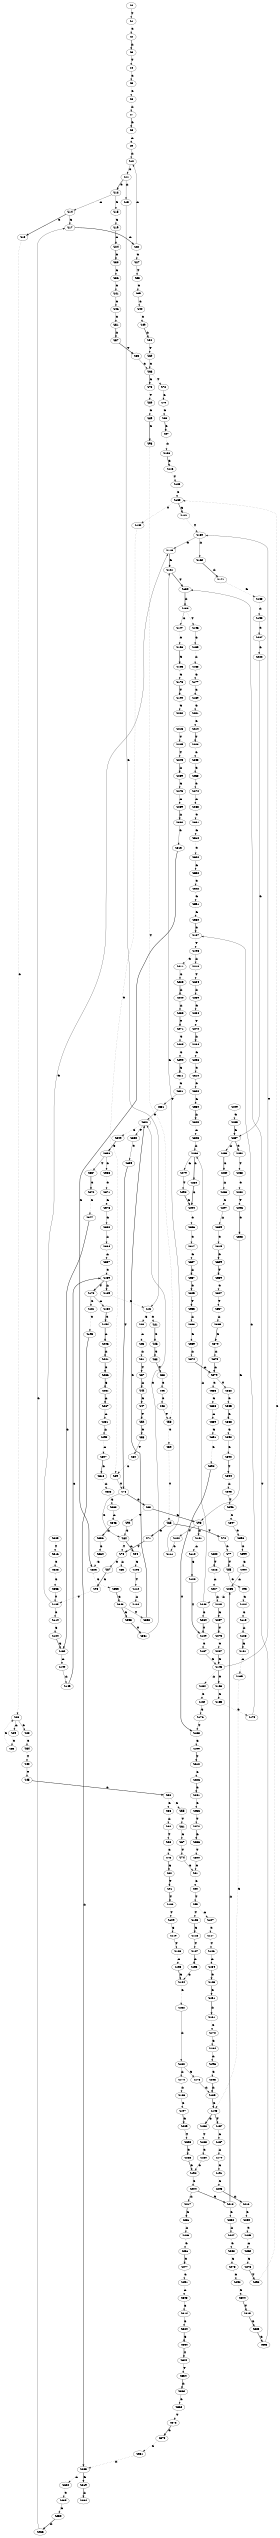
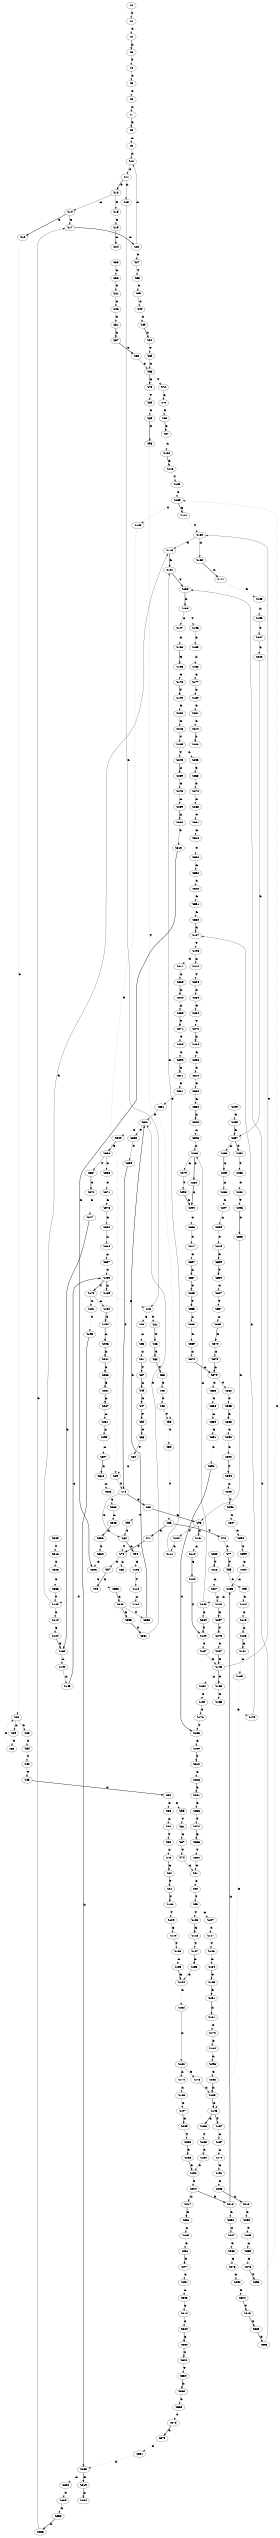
edge "S24" -> "S30": removed, label "C"
edge "S202" -> "S215": added, label "G"
edge "S228" -> "S243": now "S229" -> "S243"
